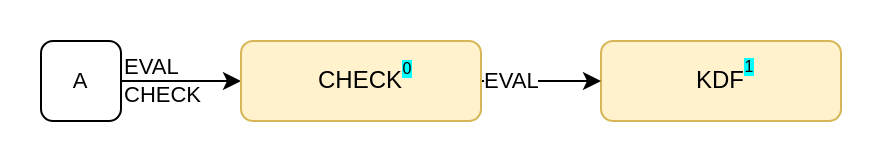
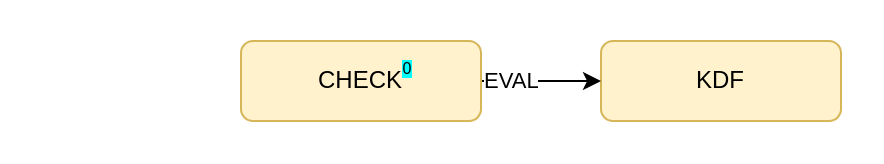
node "1": removed
node "A": removed
edge "A" -> "CHECK": removed, label "EVAL CHECK"
